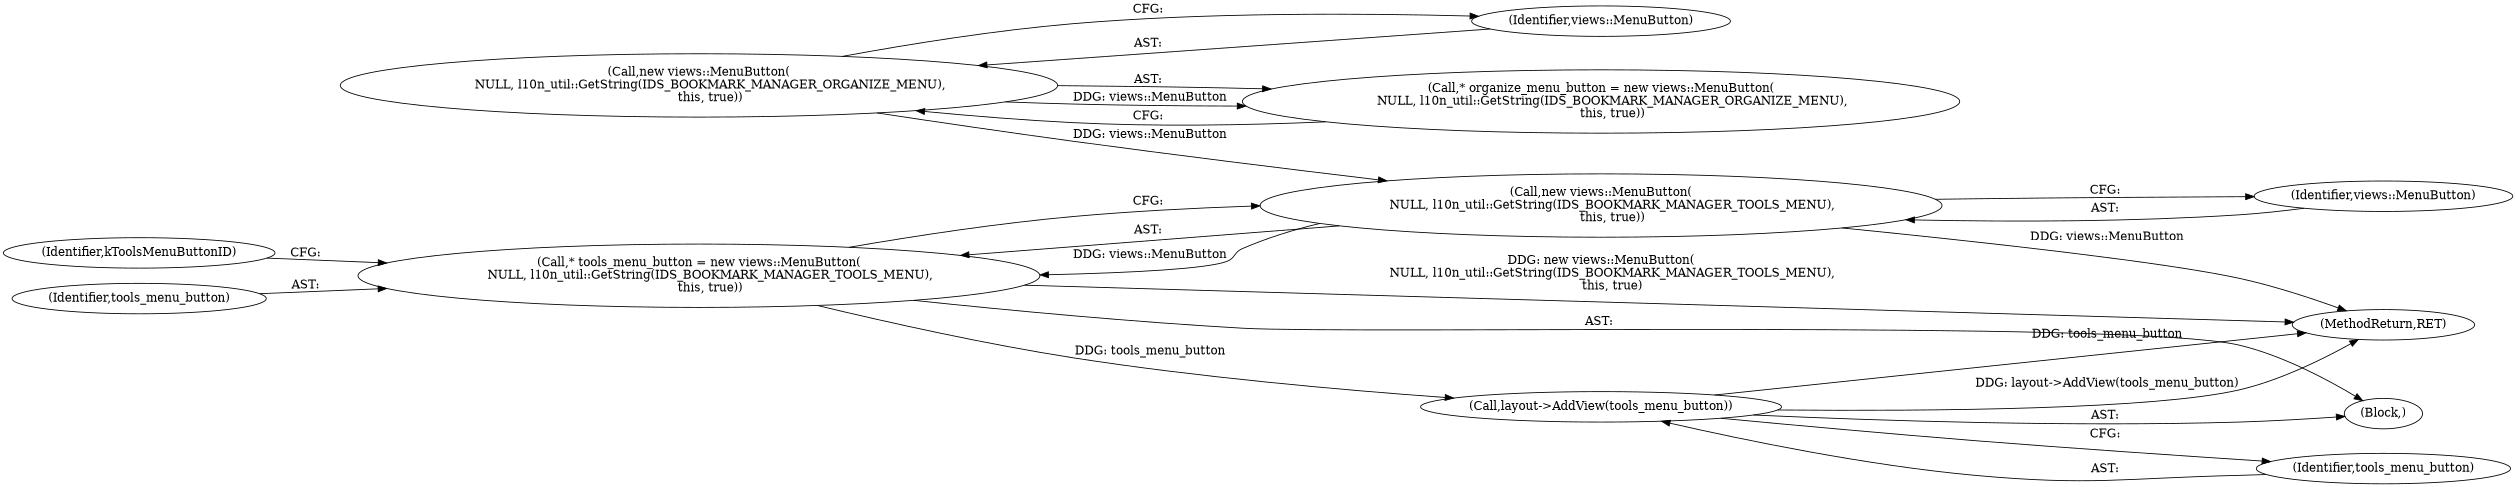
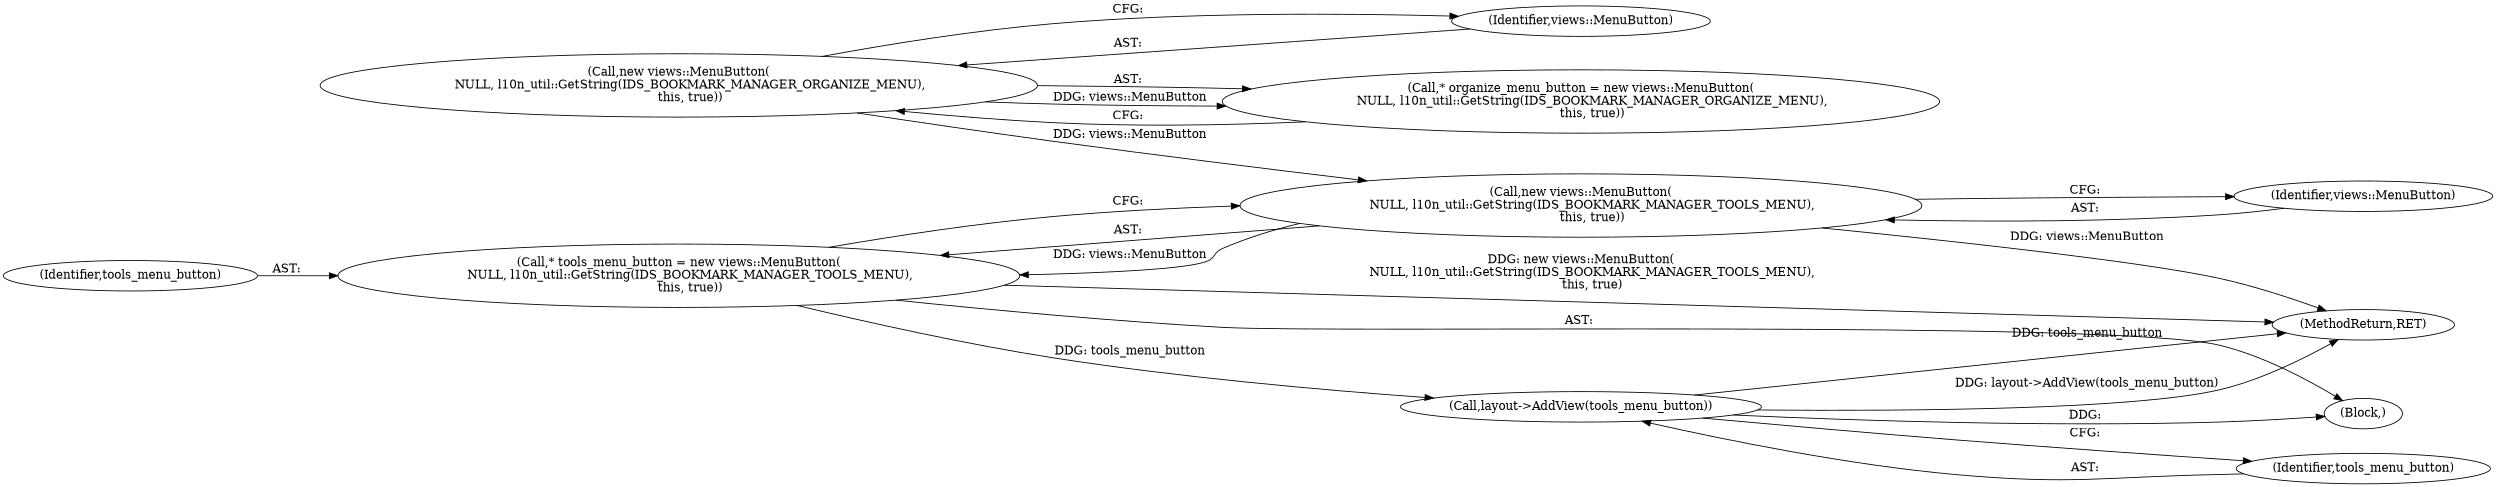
node "(Identifier,kToolsMenuButtonID)": removed
edge "(Call,layout->AddView(tools_menu_button))" -> "(Block,)": label "AST: " -> "DDG: "
